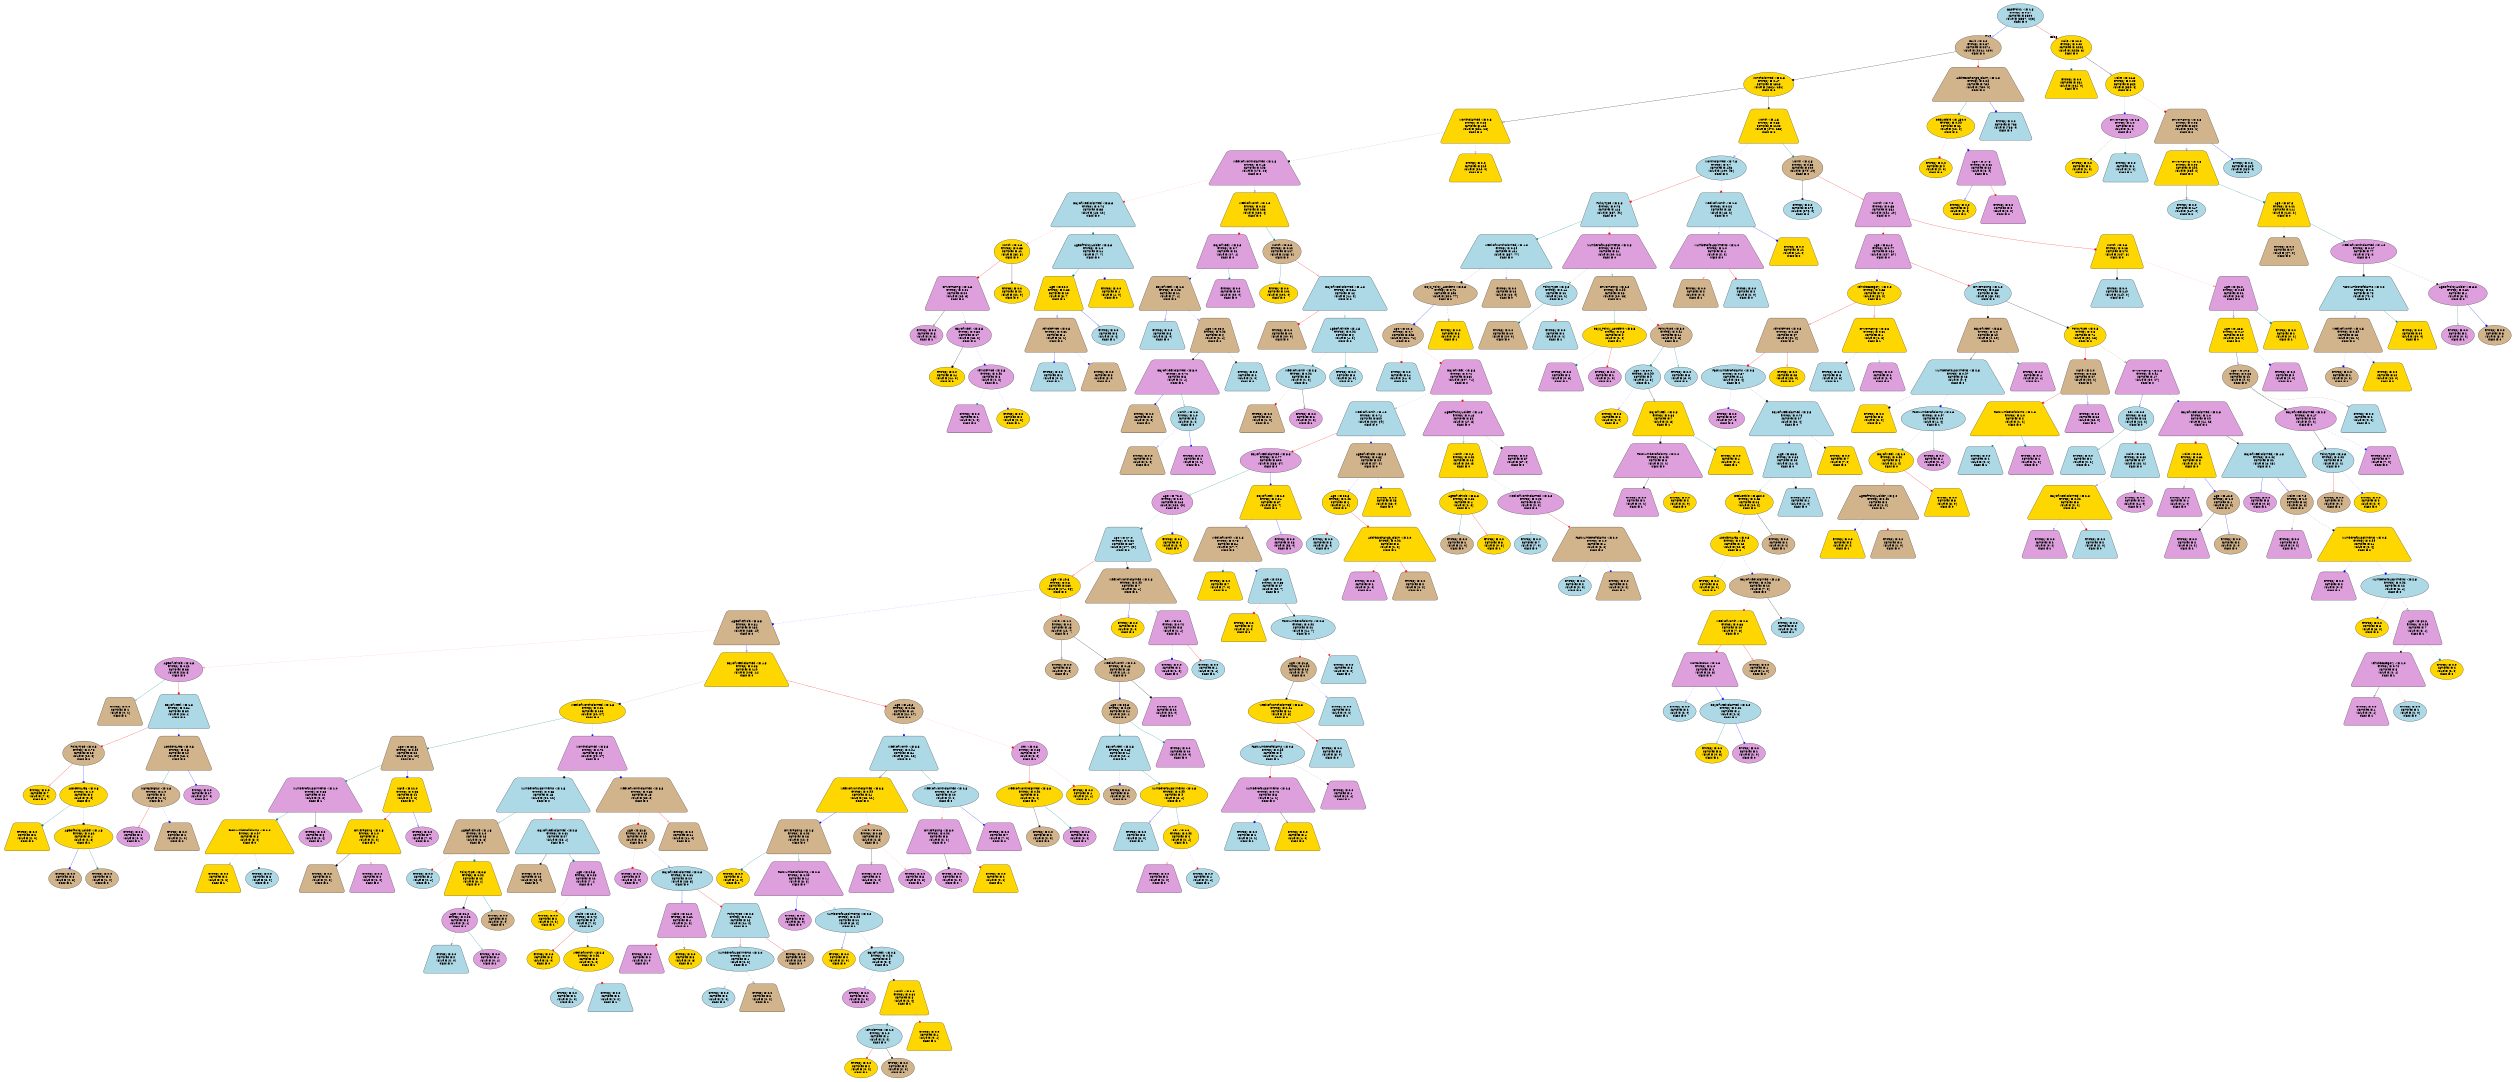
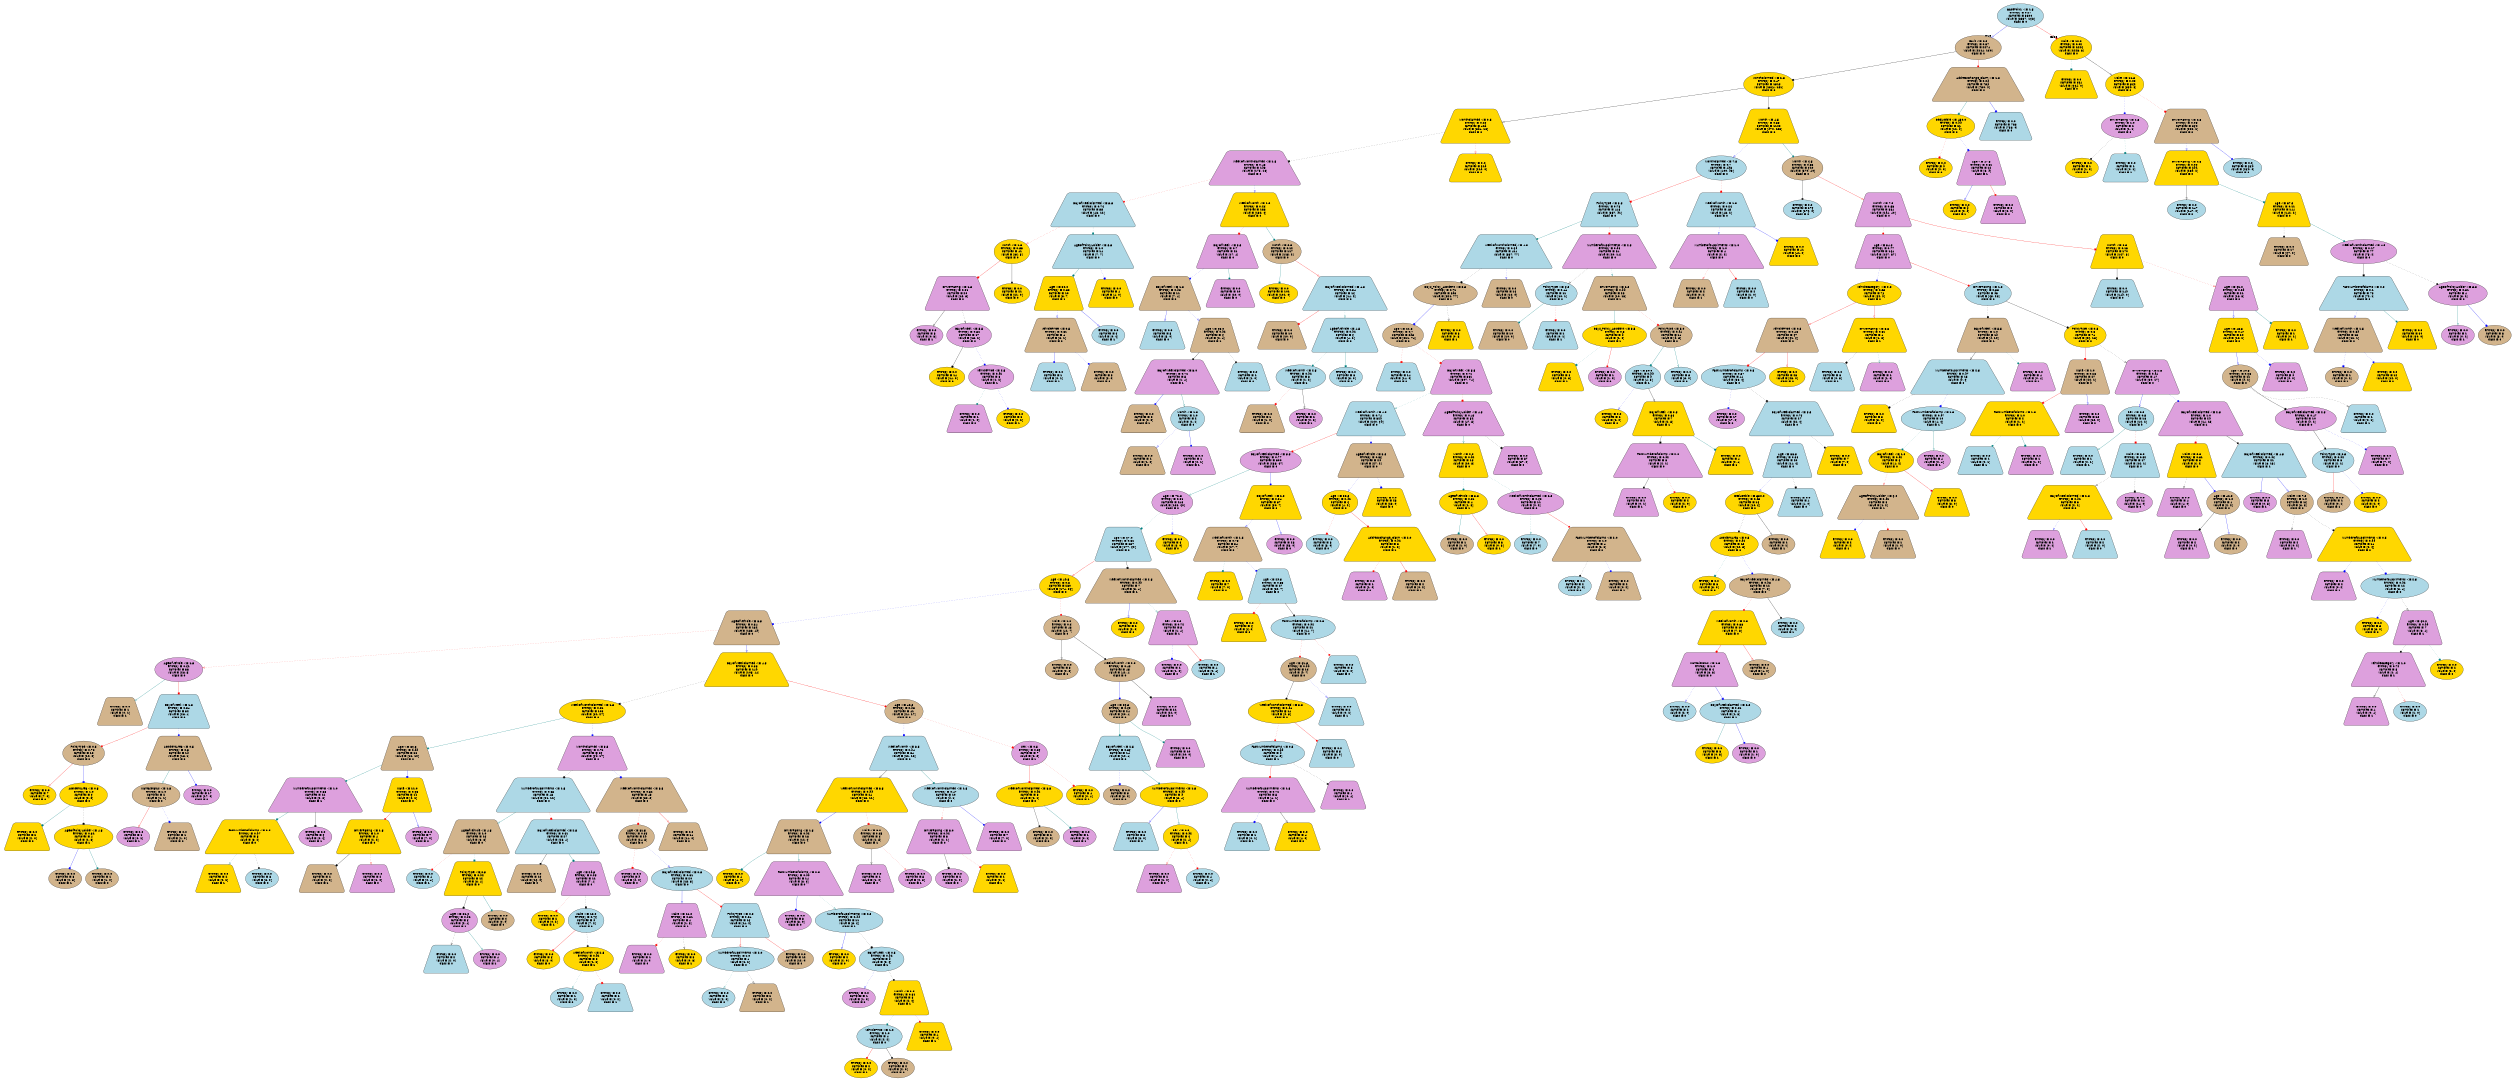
node "entropy = 0.0 samples = 8 value = [0, 8] class = 1": fillcolor plum -> gold
